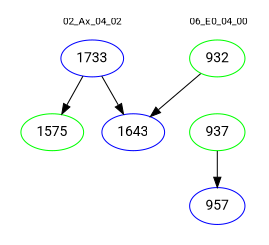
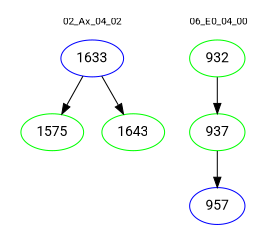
node "1733": label "1733" -> "1633"
edge "932" -> "1643": now "932" -> "937"
node "1643": color blue -> green
